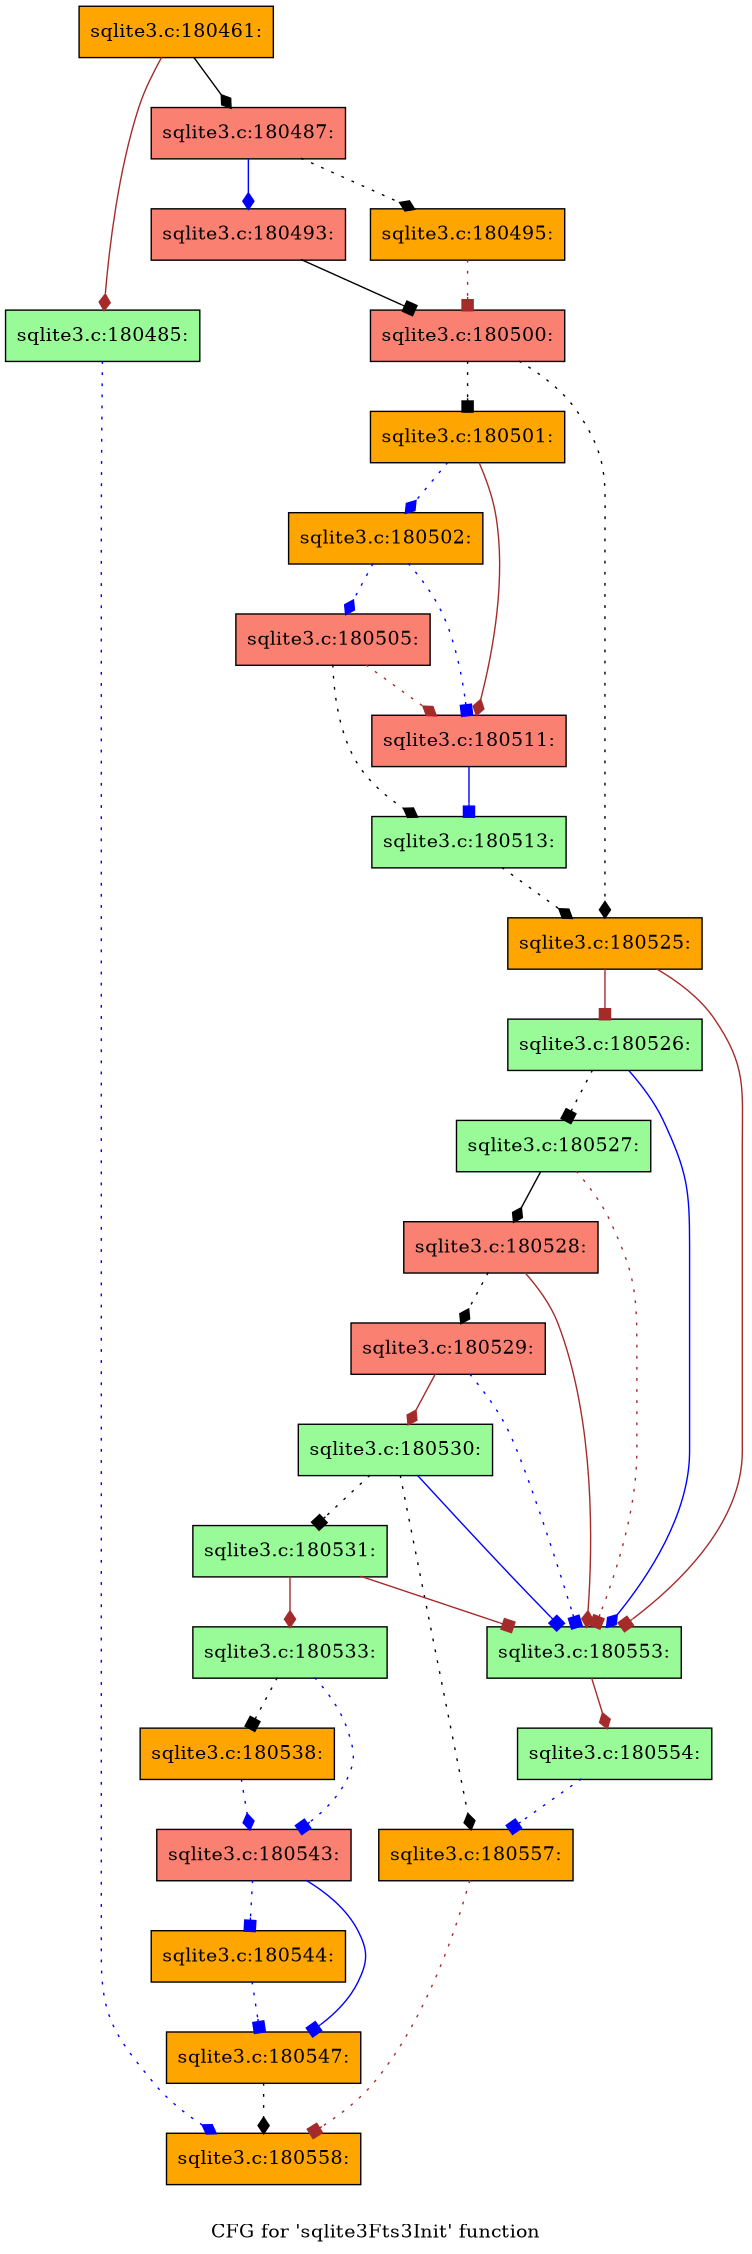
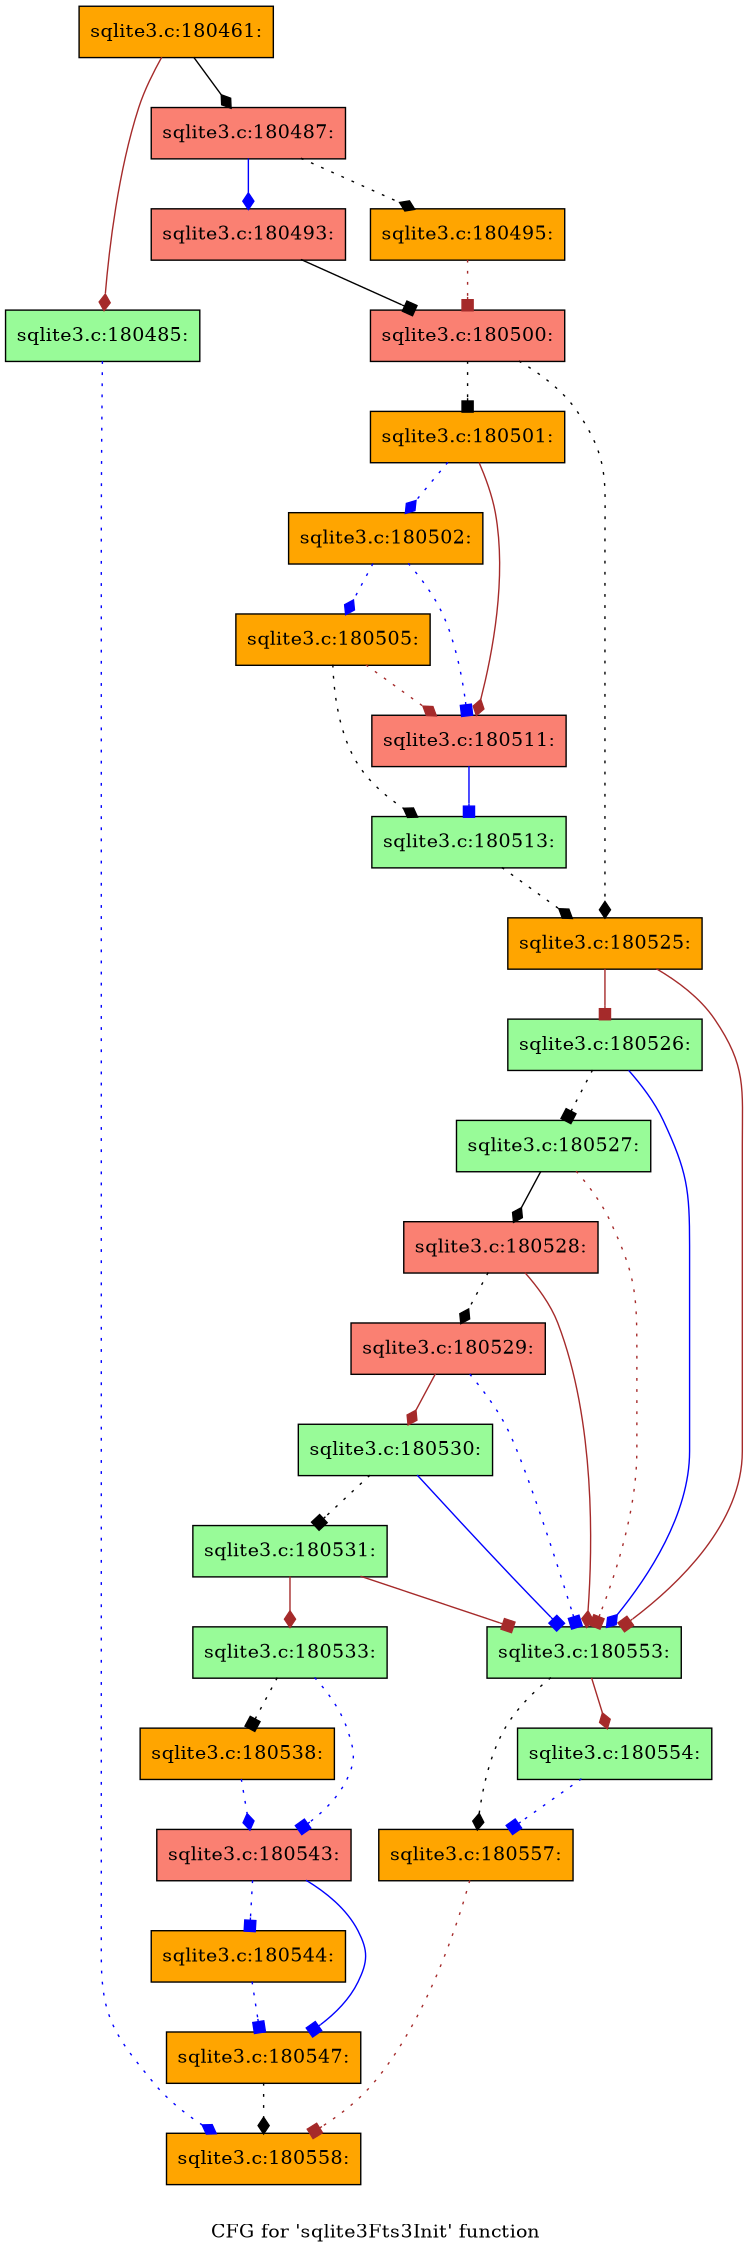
node "sqlite3.c:180505:": fillcolor salmon -> orange
edge "sqlite3.c:180530:" -> "sqlite3.c:180557:": now "sqlite3.c:180553:" -> "sqlite3.c:180557:"
